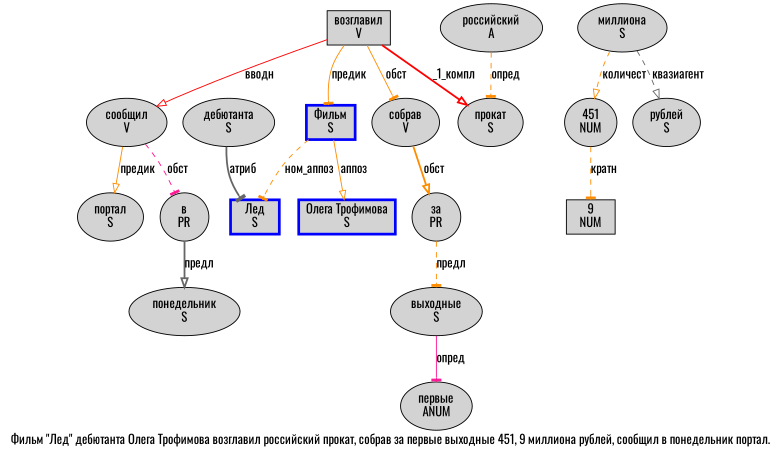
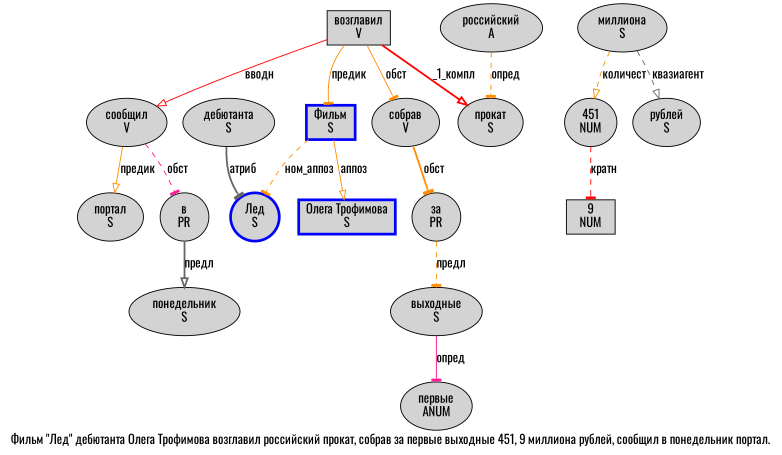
edge "собрав V" -> "за PR": arrowhead onormal -> tee
edge "451 NUM" -> "9 NUM": color darkorange -> red
node "Лед S": shape box -> ellipse
